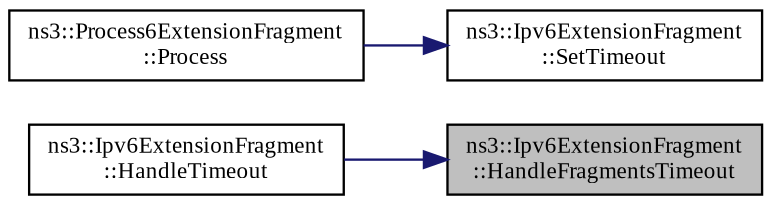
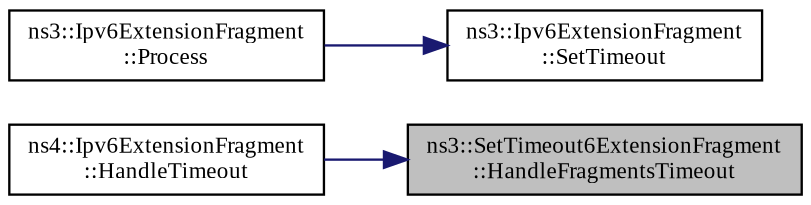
node "ns3::Process6ExtensionFragment ::Process": label "ns3::Process6ExtensionFragment ::Process" -> "ns3::Ipv6ExtensionFragment ::Process"
node "ns3::Ipv6ExtensionFragment ::HandleTimeout": label "ns3::Ipv6ExtensionFragment ::HandleTimeout" -> "ns4::Ipv6ExtensionFragment ::HandleTimeout"
node "ns3::Ipv6ExtensionFragment ::HandleFragmentsTimeout": label "ns3::Ipv6ExtensionFragment ::HandleFragmentsTimeout" -> "ns3::SetTimeout6ExtensionFragment ::HandleFragmentsTimeout"
